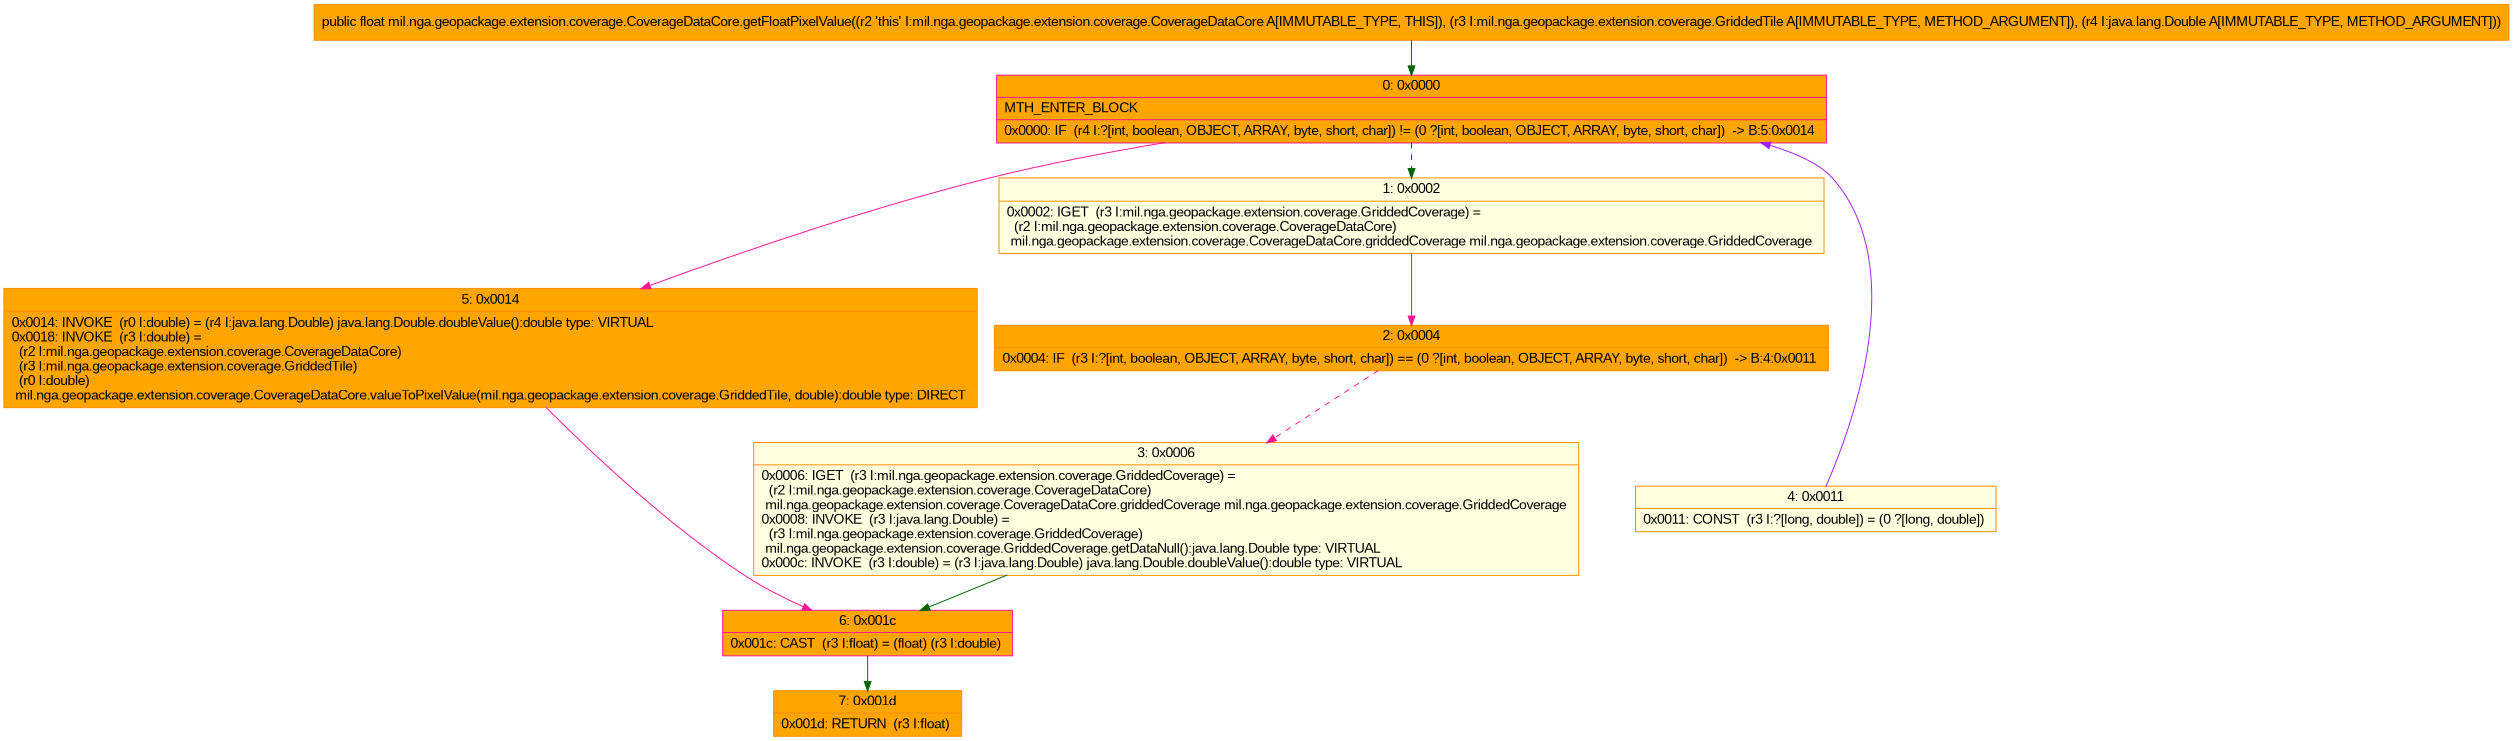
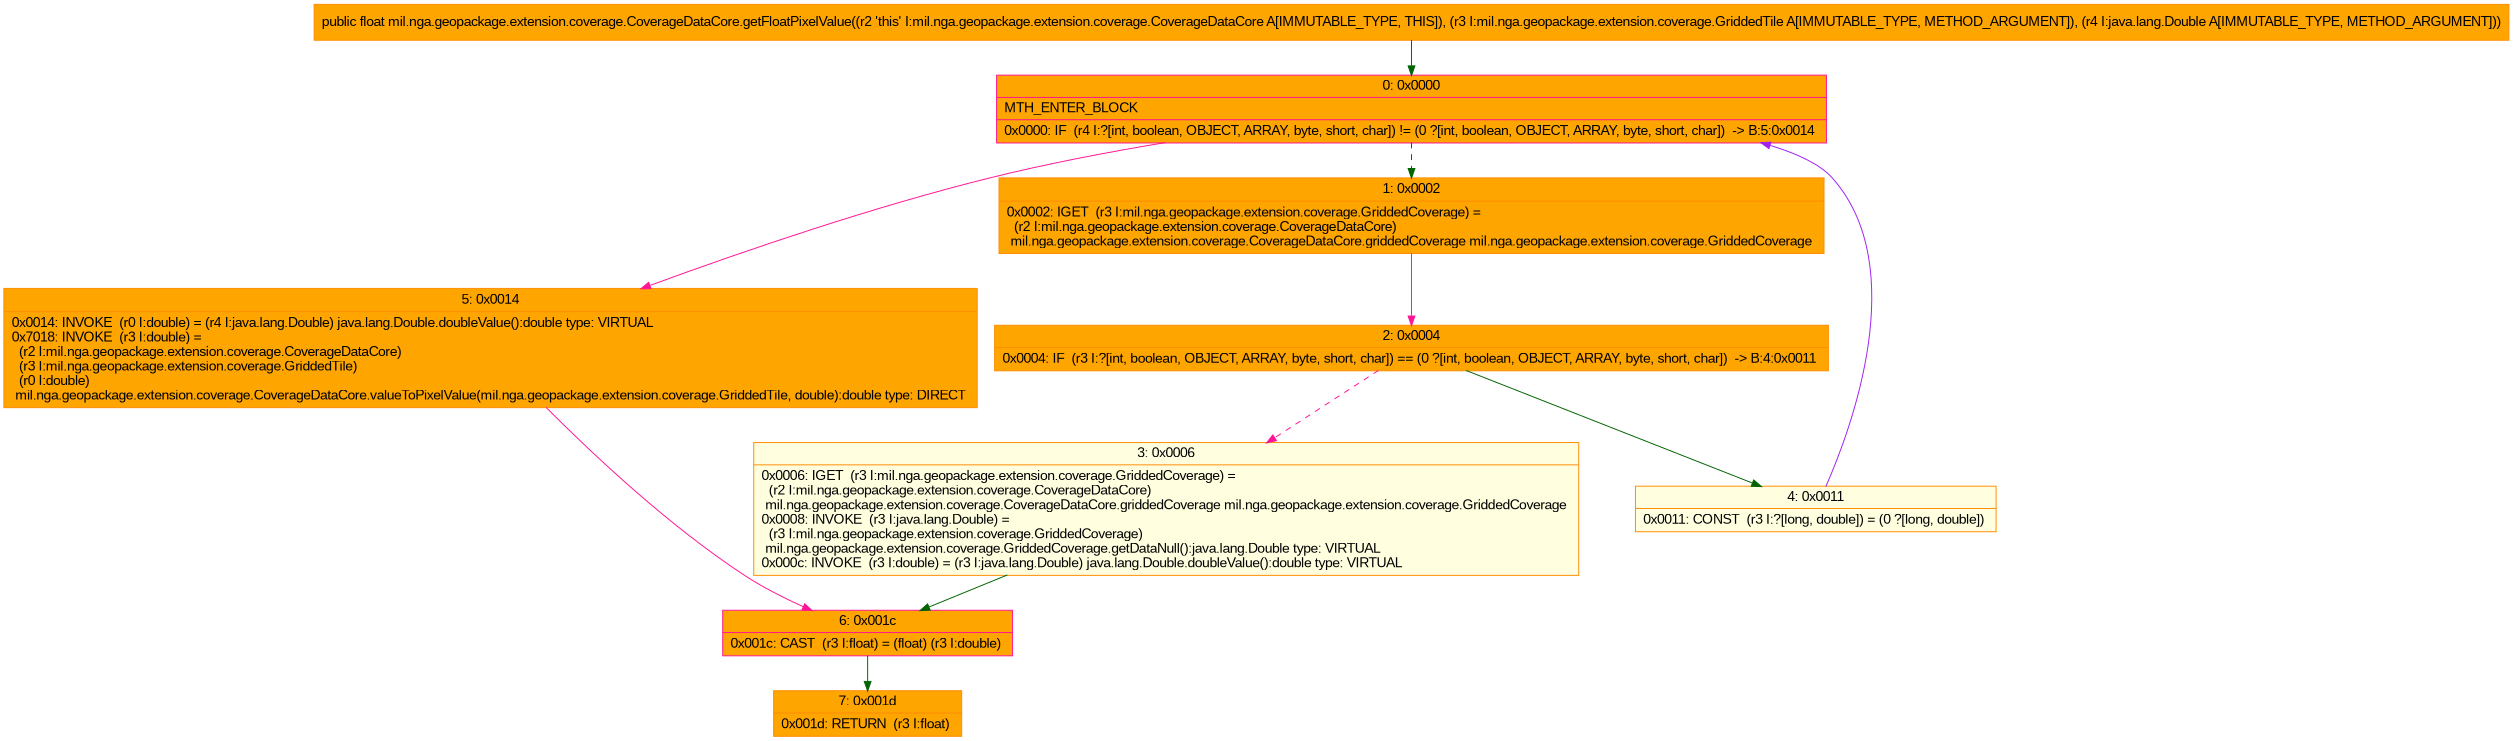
node "1: 0x0002": fillcolor lightyellow -> orange
node "5: 0x0014": text "0x0018: INVOKE  (r3 I:double) =" -> "0x7018: INVOKE  (r3 I:double) ="
edge "2: 0x0004" -> "4: 0x0011": added
